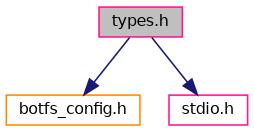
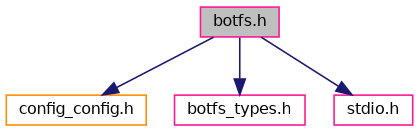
node "types.h": label "types.h" -> "botfs.h"
node "botfs_config.h": label "botfs_config.h" -> "config_config.h"
node "botfs_types.h": added
